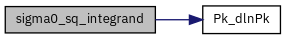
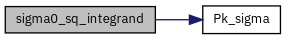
node "Pk_dlnPk": label "Pk_dlnPk" -> "Pk_sigma"
